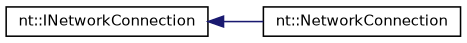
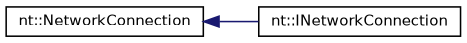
edge "nt::NetworkConnection" -> "nt::INetworkConnection": reversed
